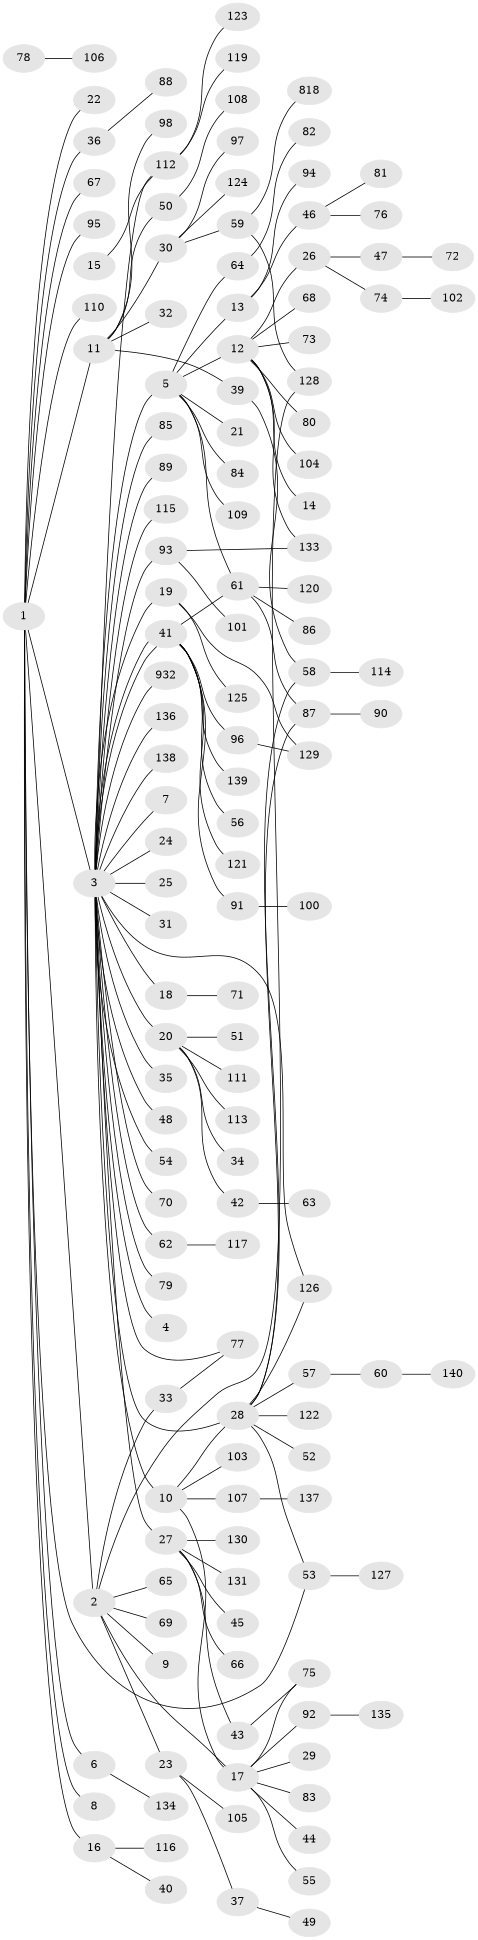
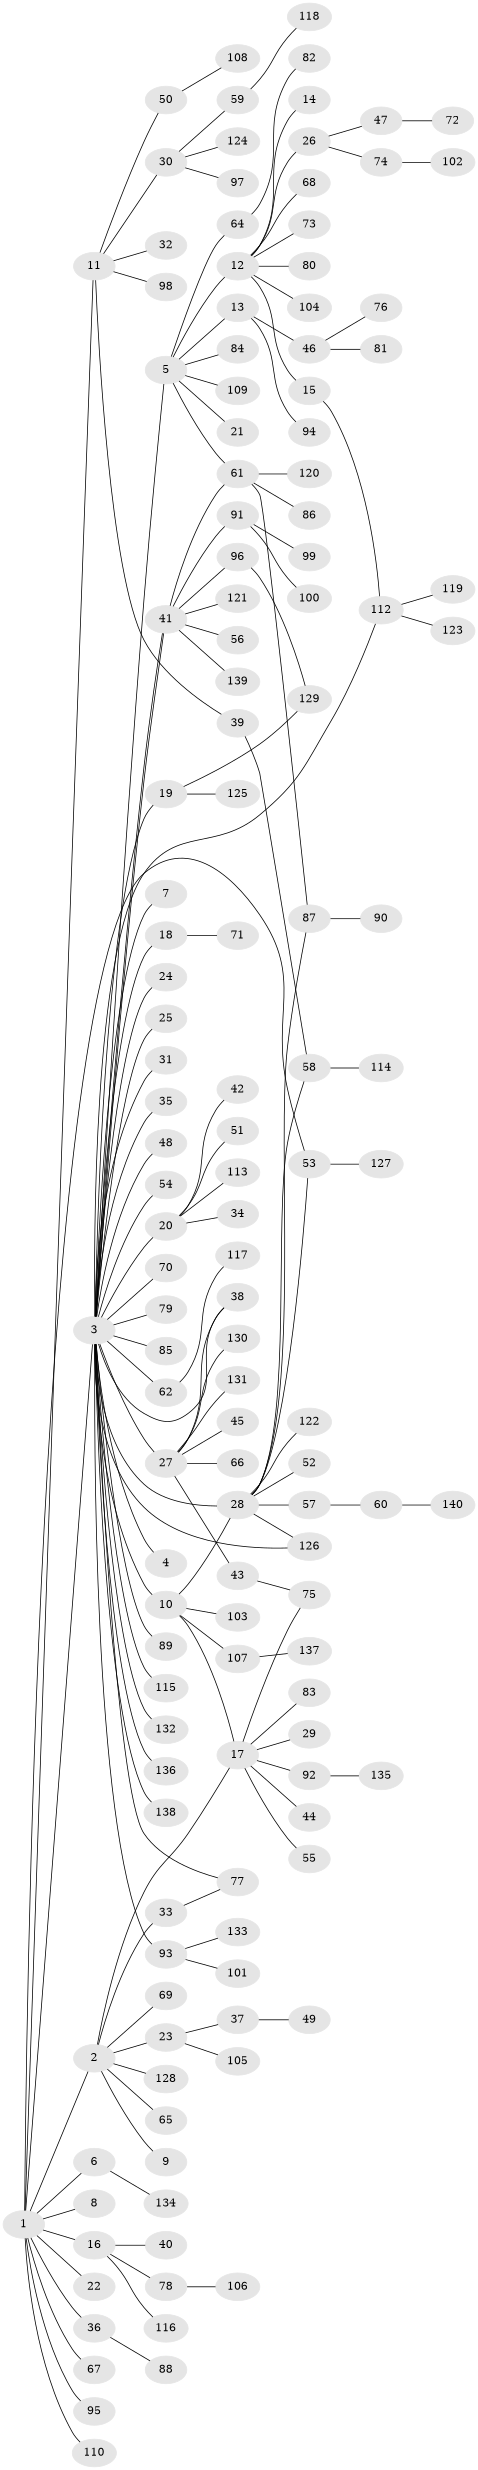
node "818": label "818" -> "118"
edge "59" -- "128": removed
edge "12" -- "133": now "12" -- "15"
node "99": added
node "932": label "932" -> "132"
node "111": removed
node "63": removed
node "38": added
edge "16" -- "78": added
